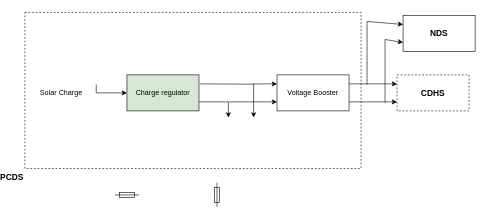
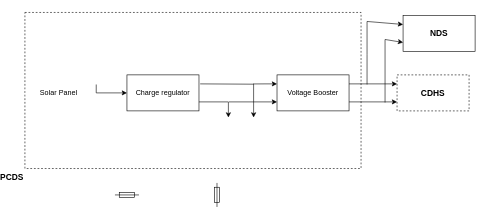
node "Solar Charge": label "Solar Charge" -> "Solar Panel"
node "Charge regulator": fillcolor #d5e8d4 -> #ffffff
